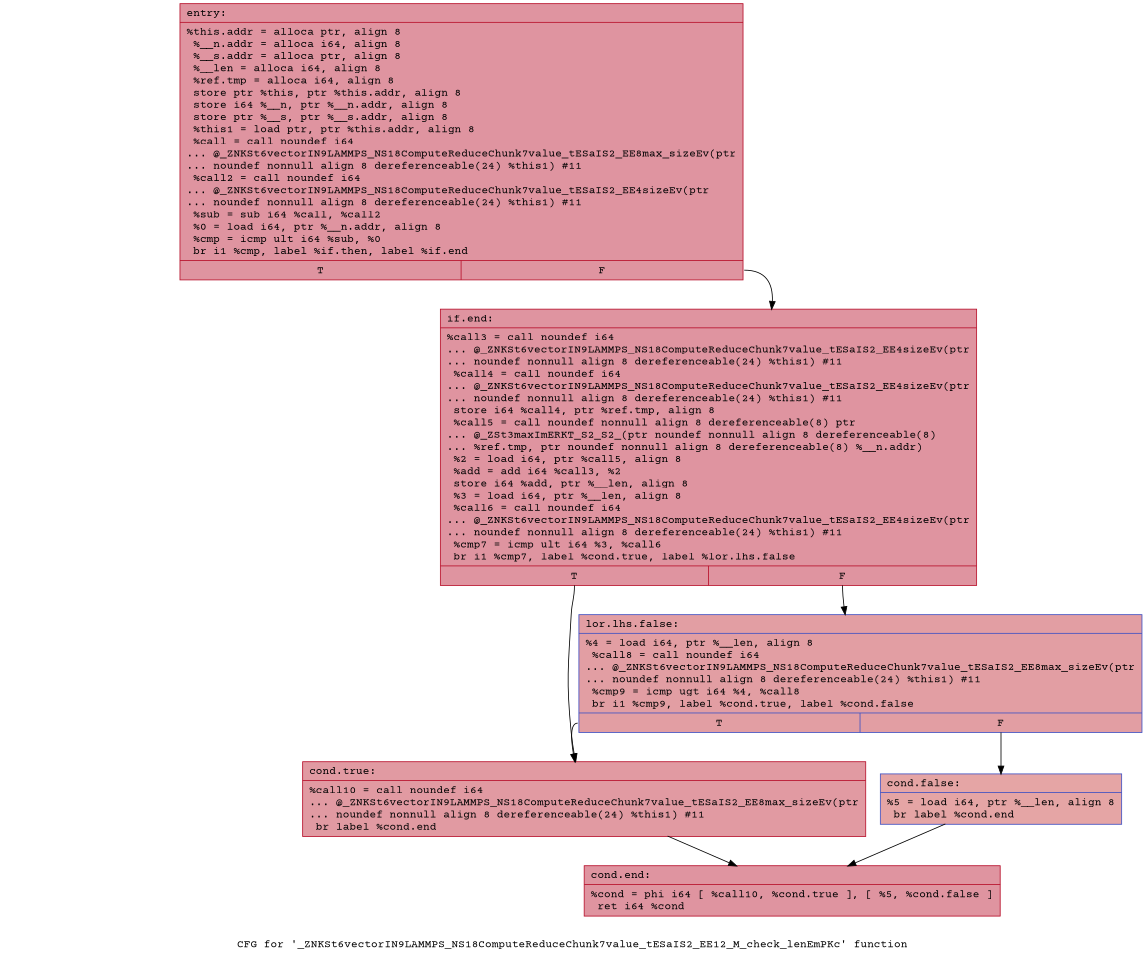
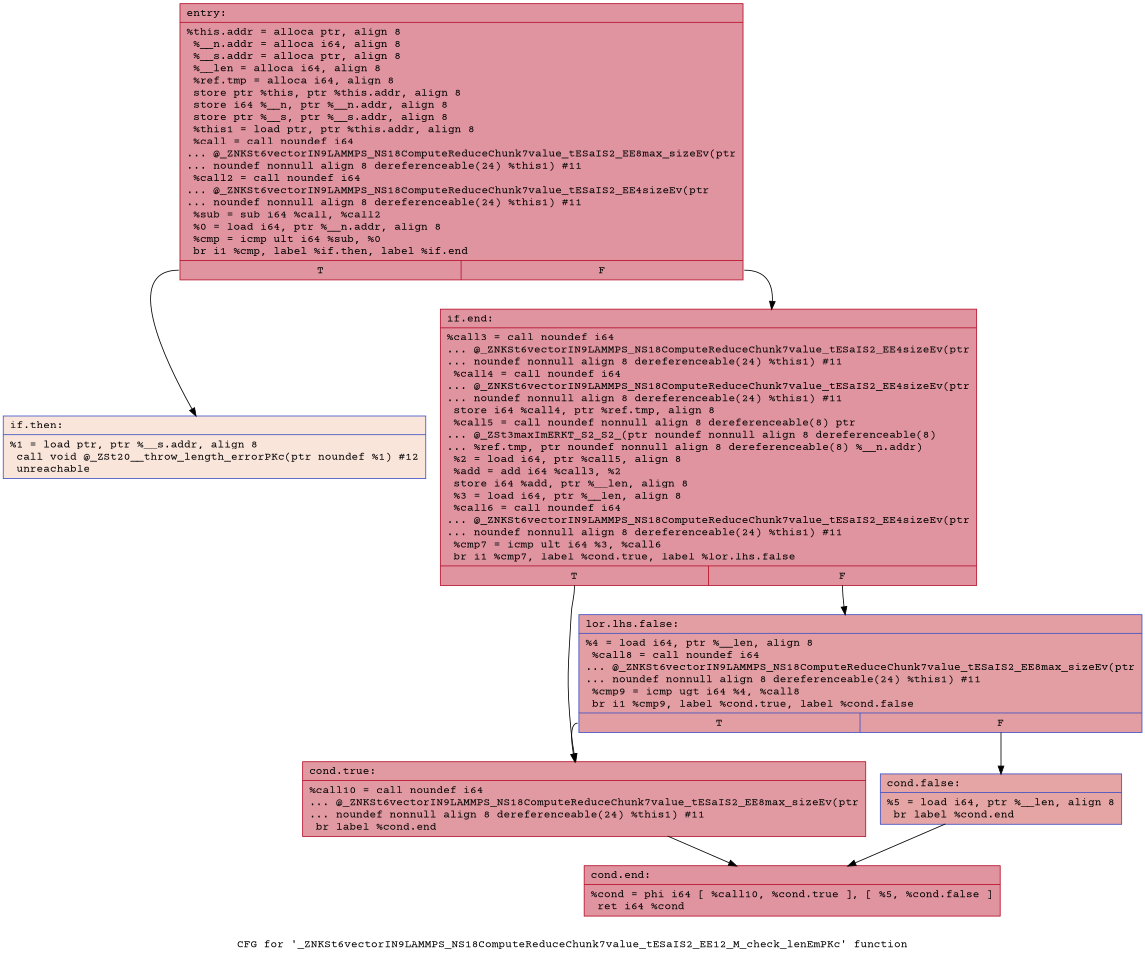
node "if.then:": added
